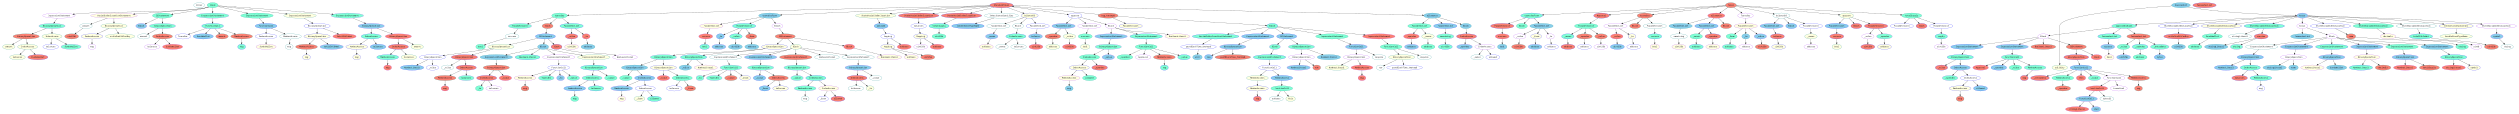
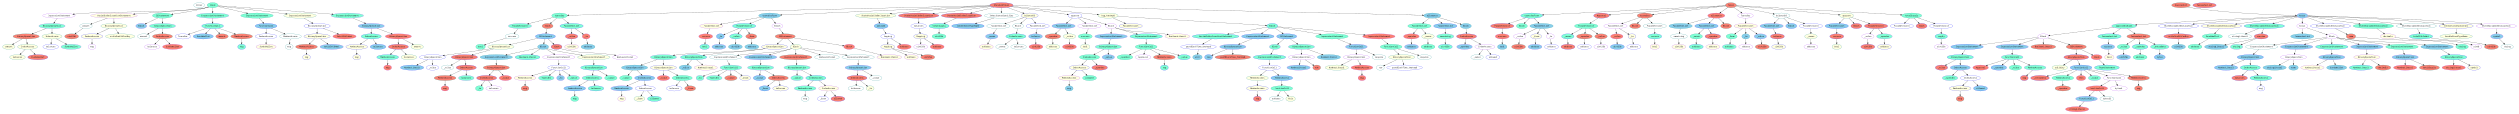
node "SourceUnit": fillcolor skyblue -> salmon
edge "bug_tmstmp8" -> "StandardToken": reversed
edge "SourceUnit" -> "solidity": now "UnaryOperation" -> "solidity"
node "bug_tmstmp8": fillcolor salmon -> lightyellow
node "ThrowStatement": added
node "transfer4": label "transfer4" -> "bytes4"
node "sha3": removed
